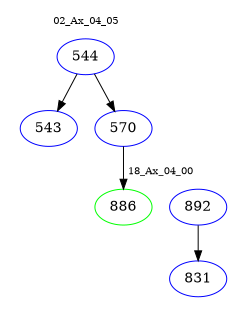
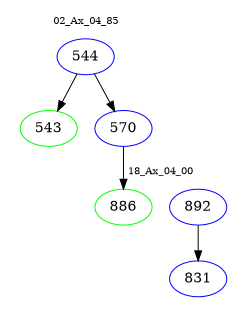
cluster "02_Ax_04_05": label "02_Ax_04_05" -> "02_Ax_04_85"
node "543": color blue -> green
